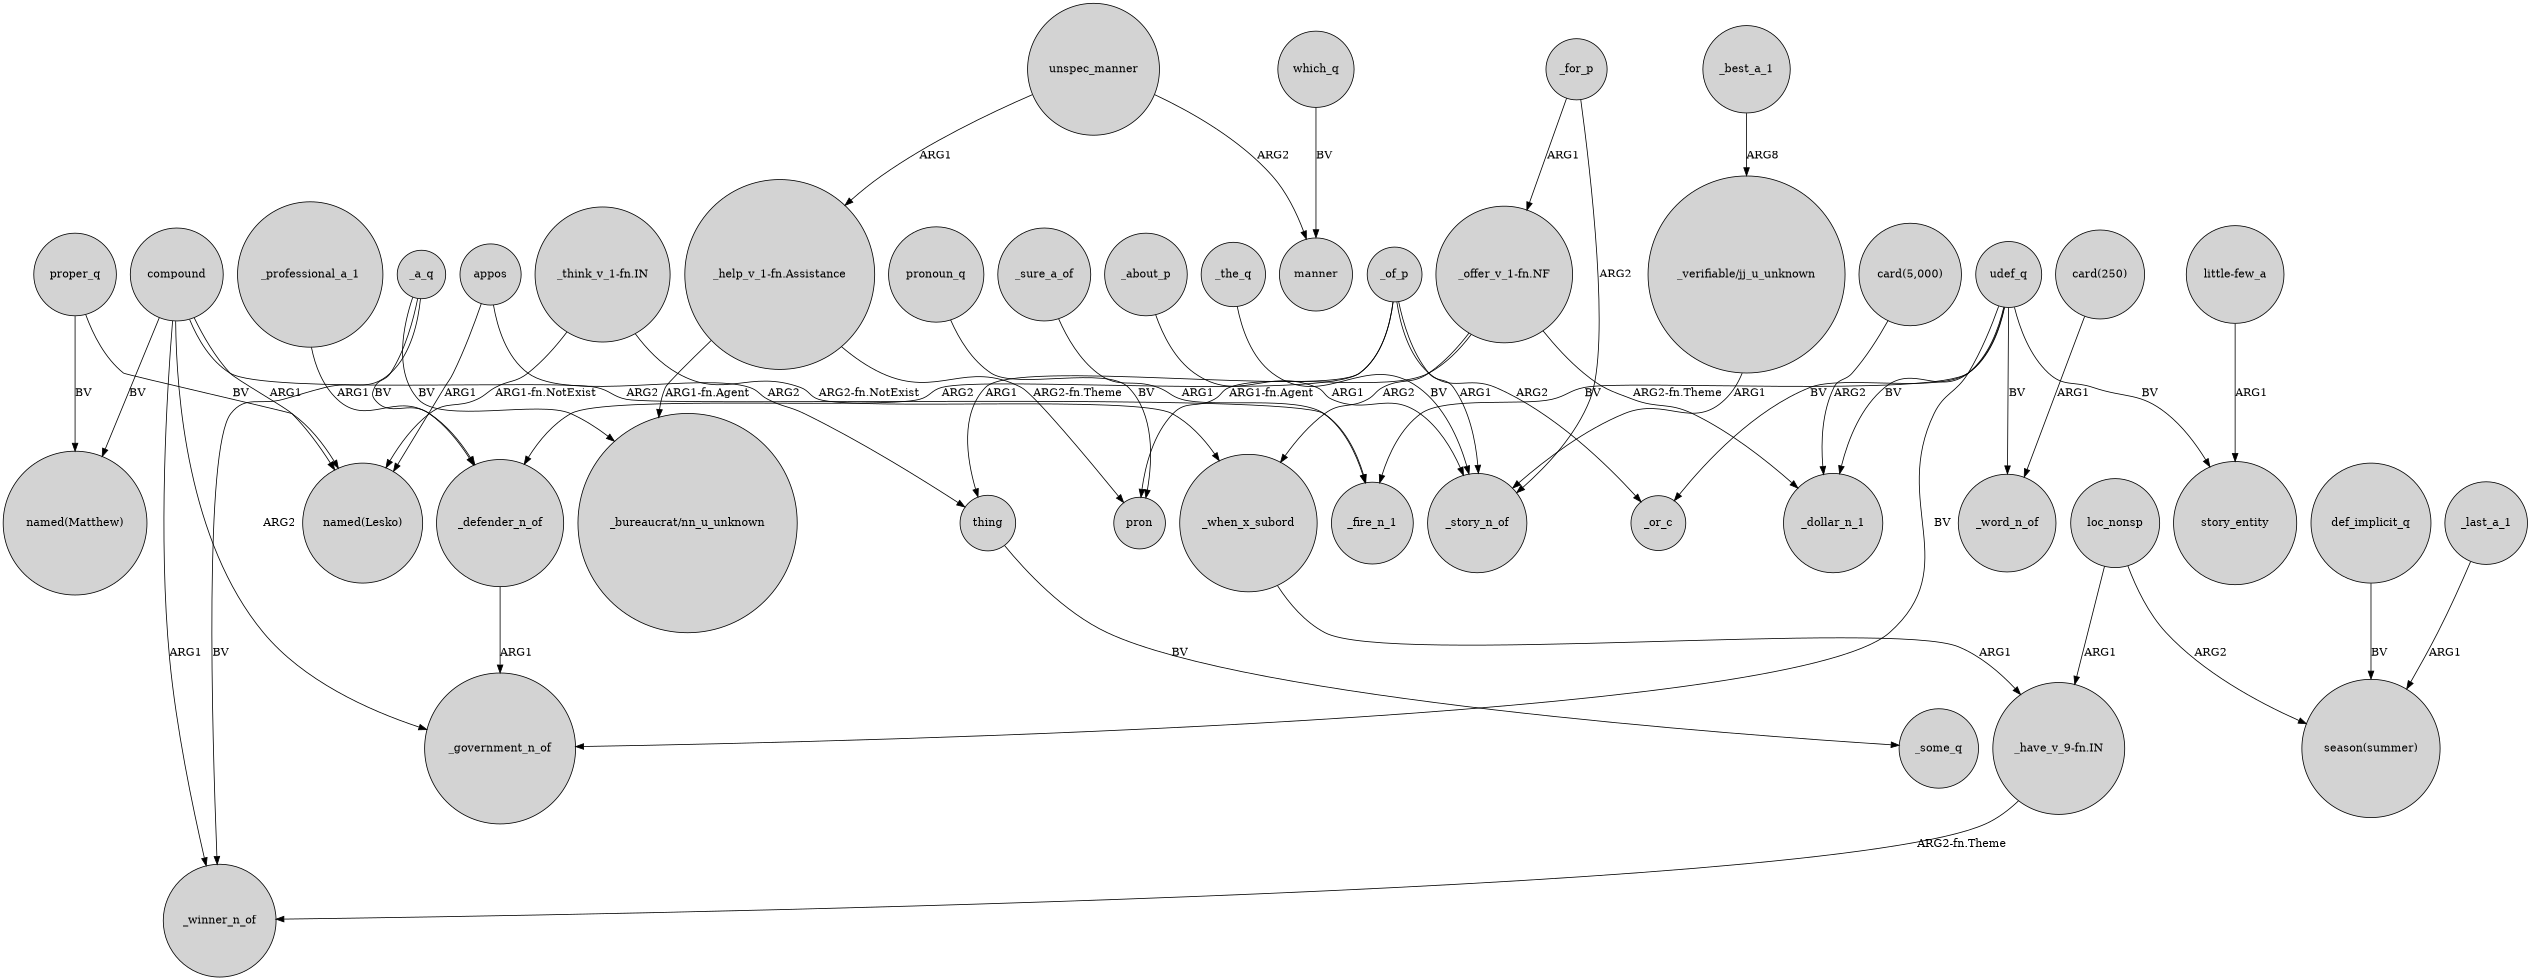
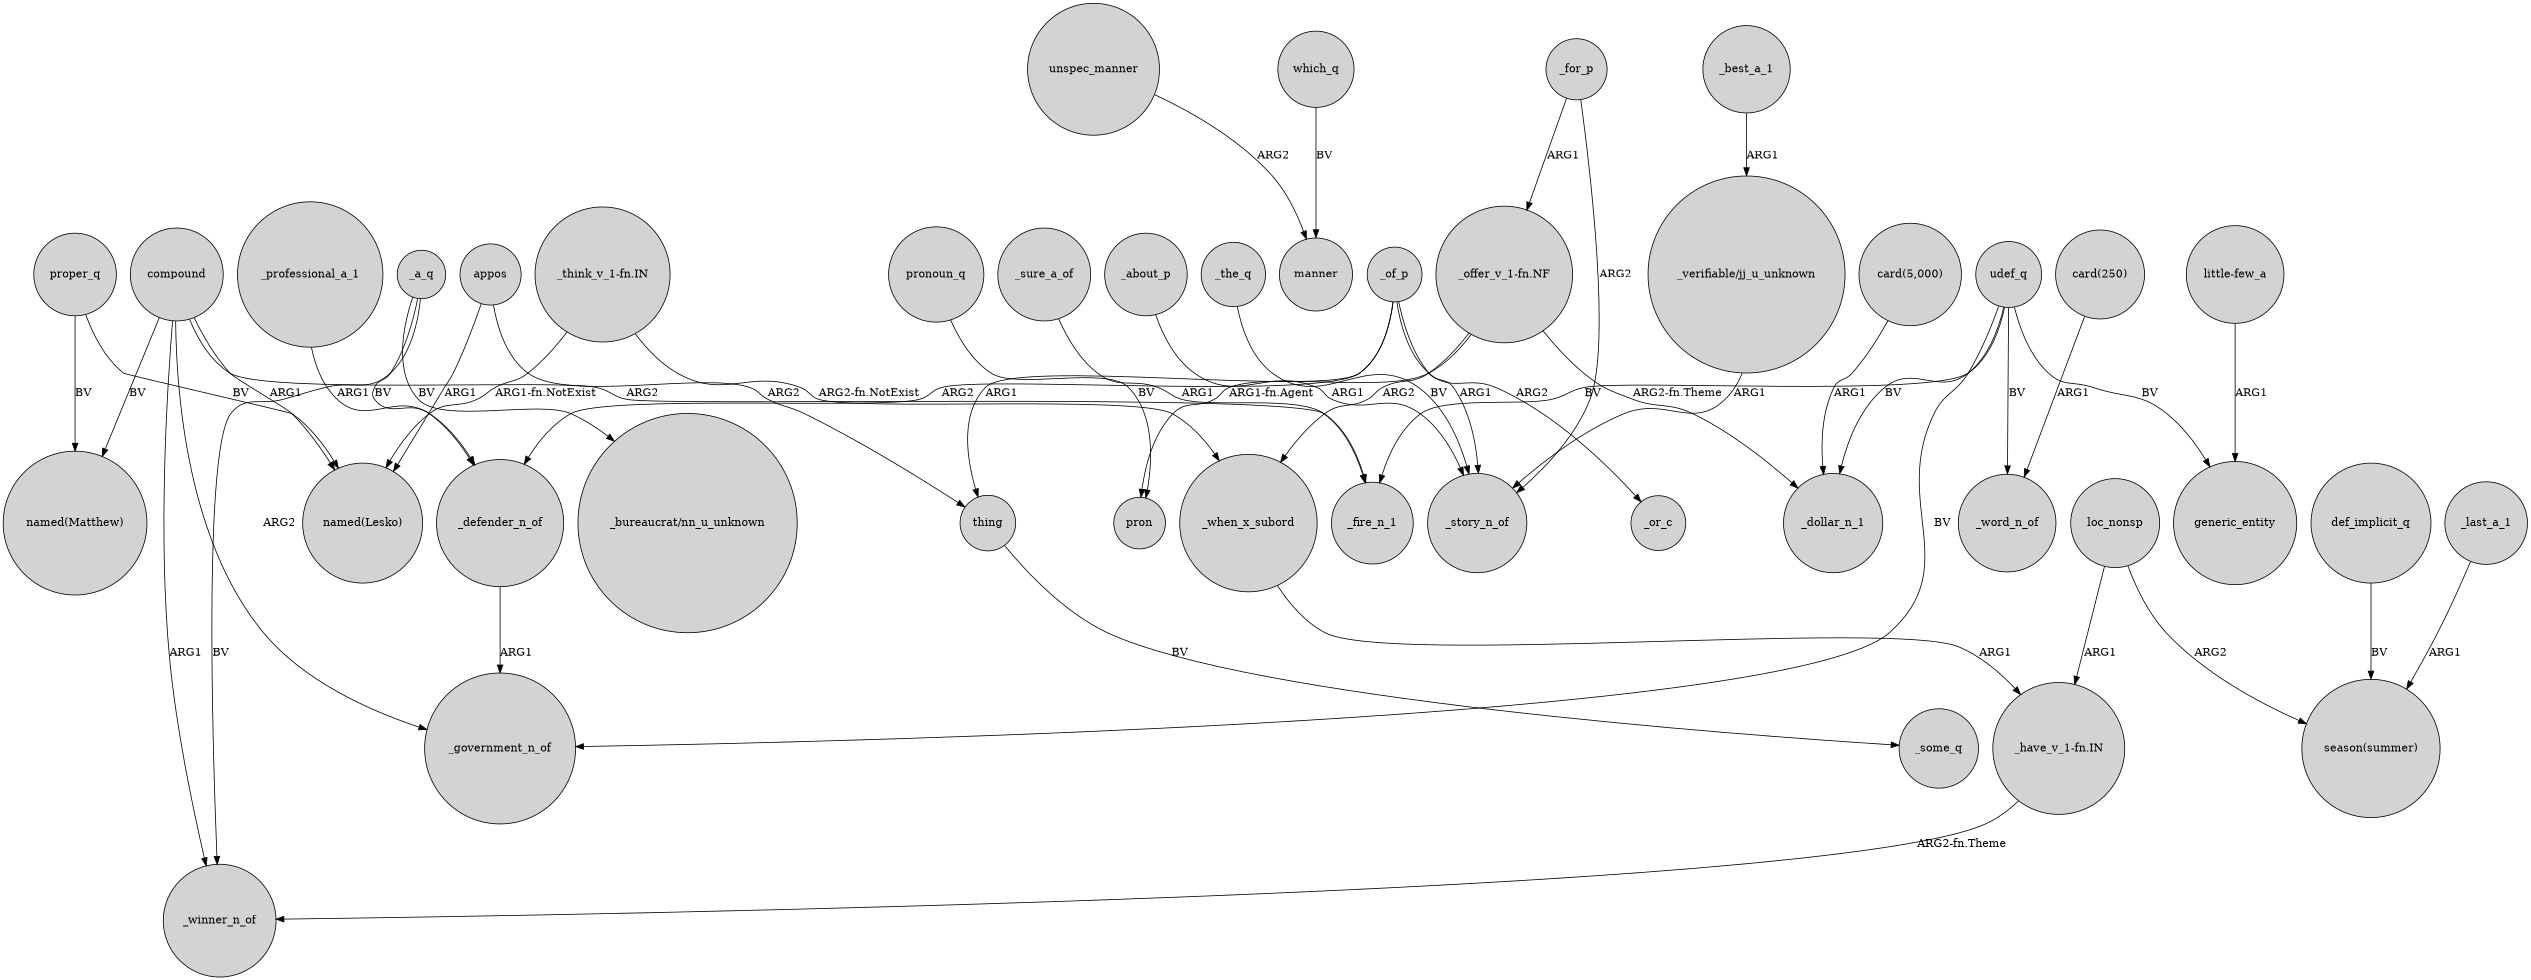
edge "_best_a_1" -> "_verifiable/jj_u_unknown": label "ARG8" -> "ARG1"
node "_help_v_1-fn.Assistance": removed
edge "card(5,000)" -> "_dollar_n_1": label "ARG2" -> "ARG1"
edge "udef_q" -> "_or_c": removed, label "BV"
node "story_entity": label "story_entity" -> "generic_entity"
node "_have_v_9-fn.IN": label "_have_v_9-fn.IN" -> "_have_v_1-fn.IN"
